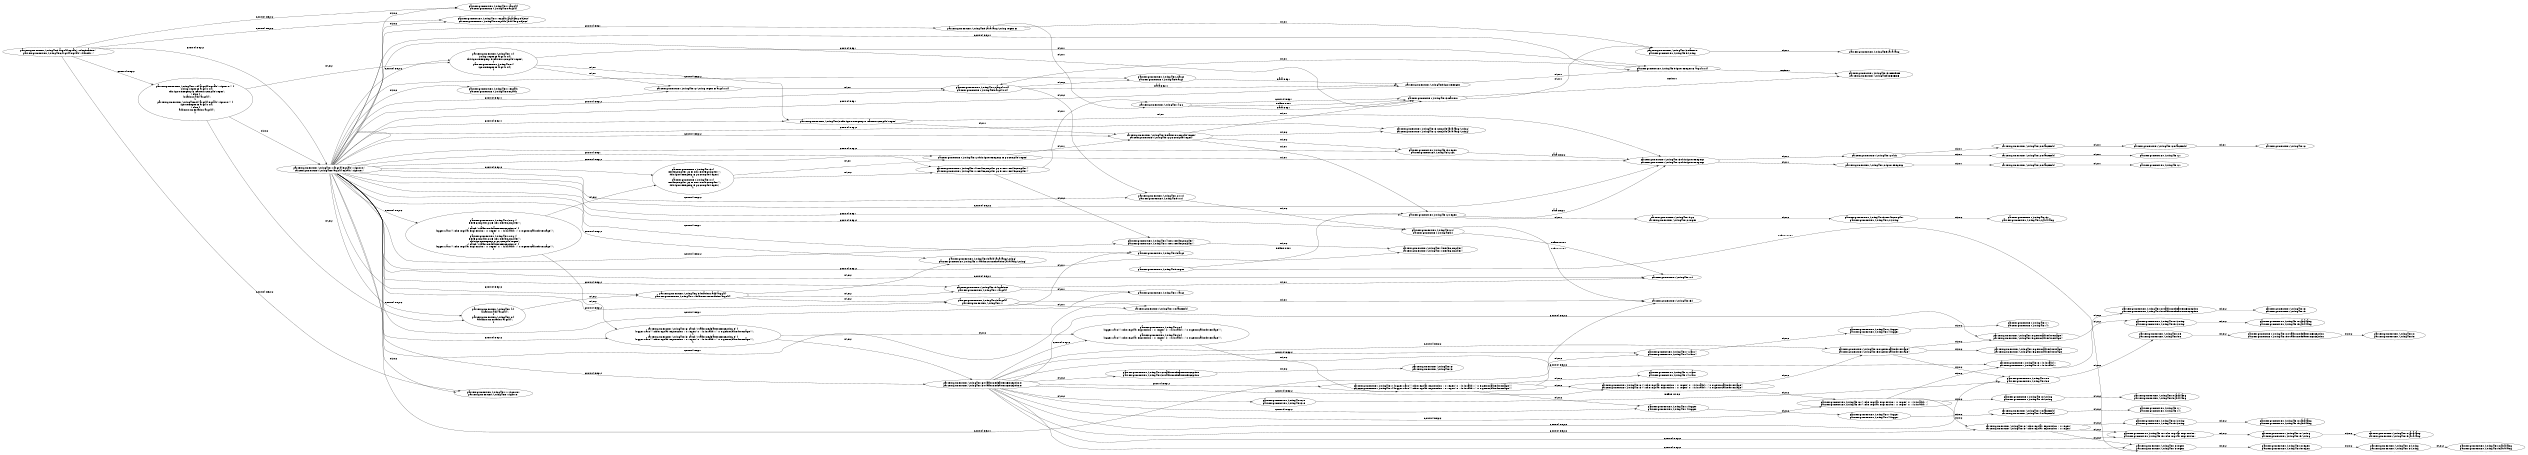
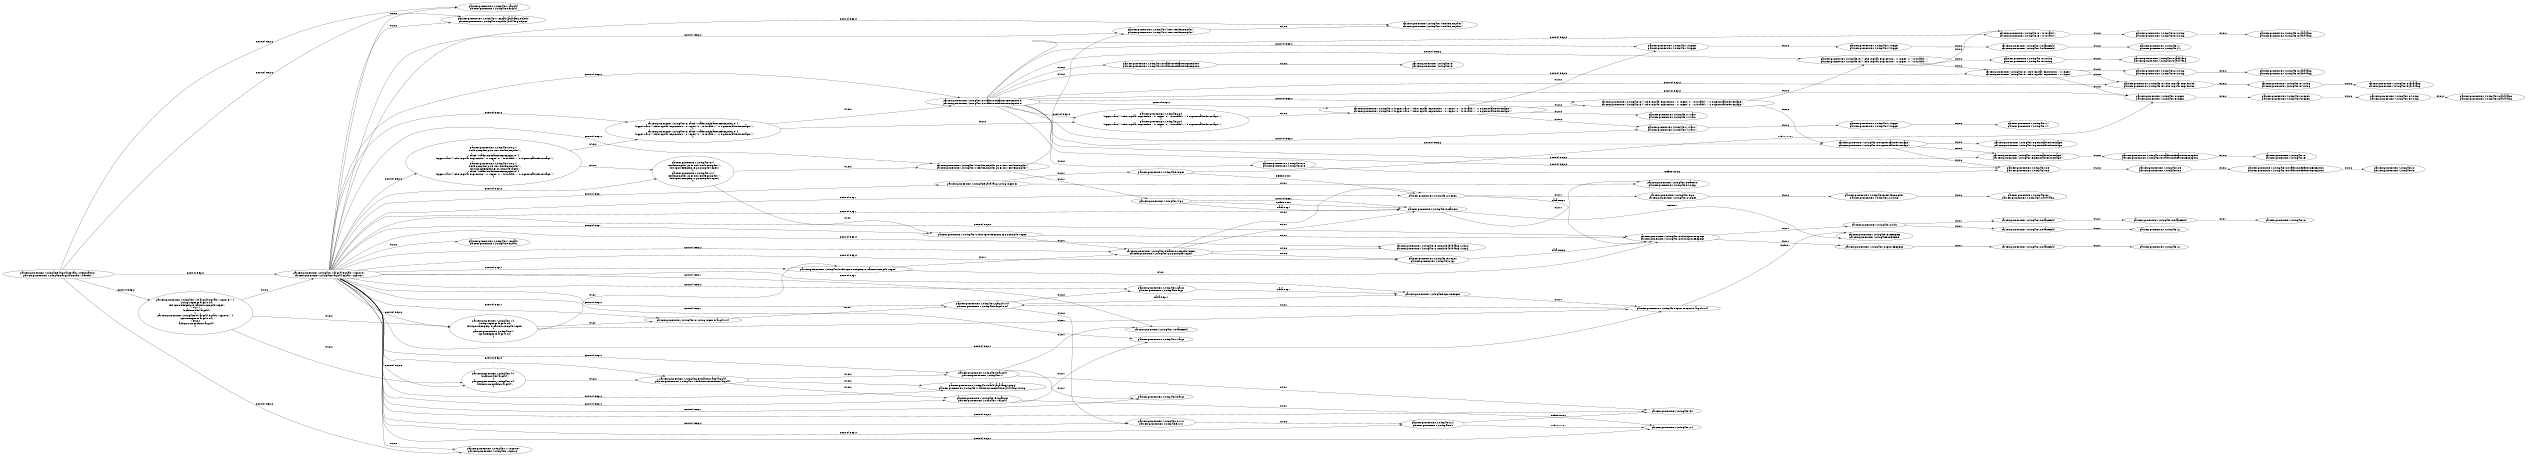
node "parseArguments#?,String[]#9:java.lang": removed
edge "parseArguments#?,String[]#9:java.lang.String regex =" -> "parseArguments#?,String[]#14:pc": now "parseArguments#?,String[]#9:java.lang.String regex =" -> "parseArguments#?,String[]#9:regex"
